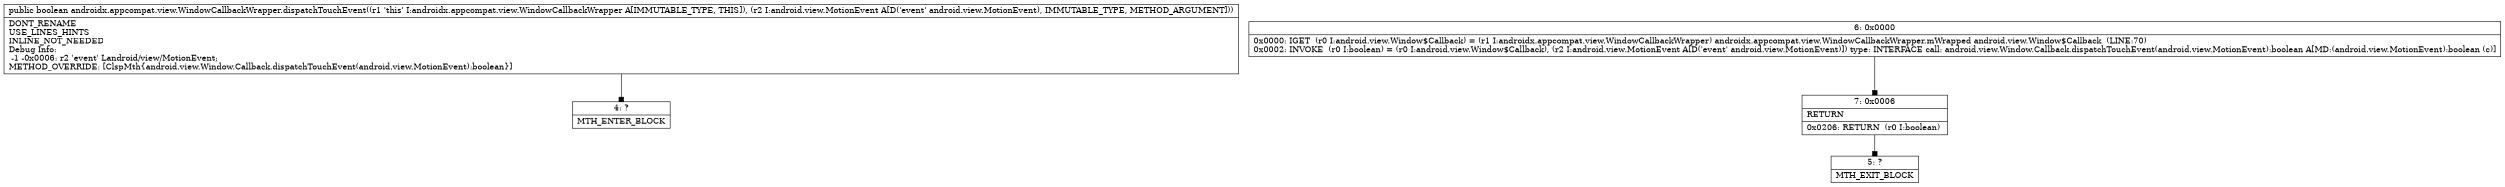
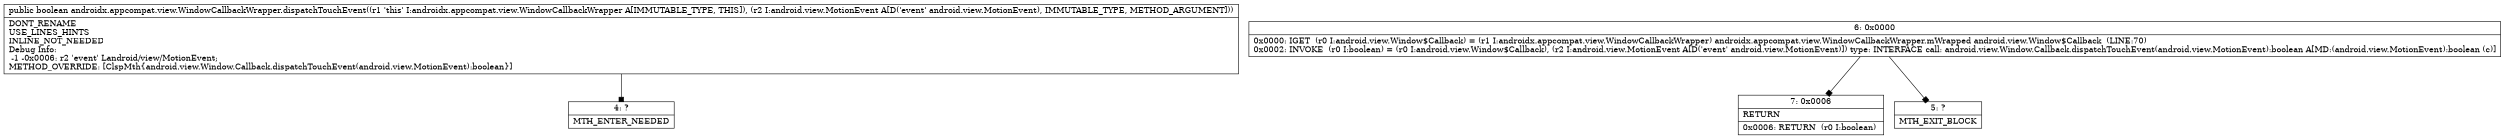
node "4: ?": text "MTH_ENTER_BLOCK" -> "MTH_ENTER_NEEDED"
node "7: 0x0006": text "0x0206: RETURN  (r0 I:boolean)" -> "0x0006: RETURN  (r0 I:boolean)"
edge "7: 0x0006" -> "5: ?": now "6: 0x0000" -> "5: ?"
